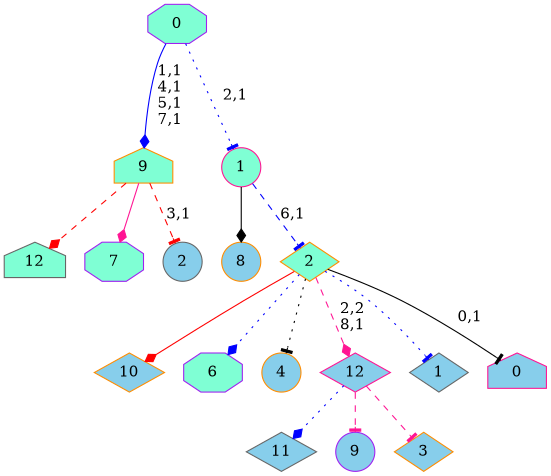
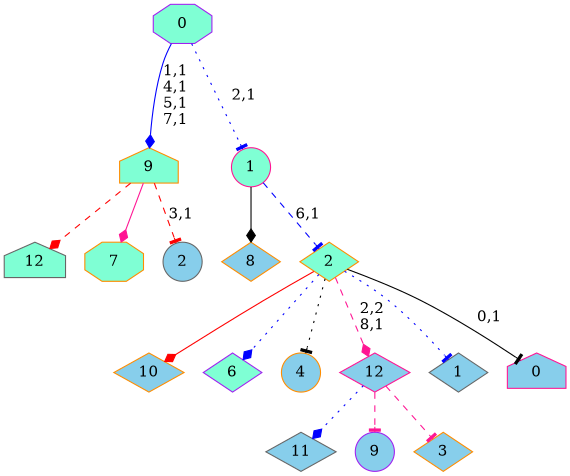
node "7": color purple -> darkorange
node "8": shape circle -> diamond
node "6": shape octagon -> diamond
